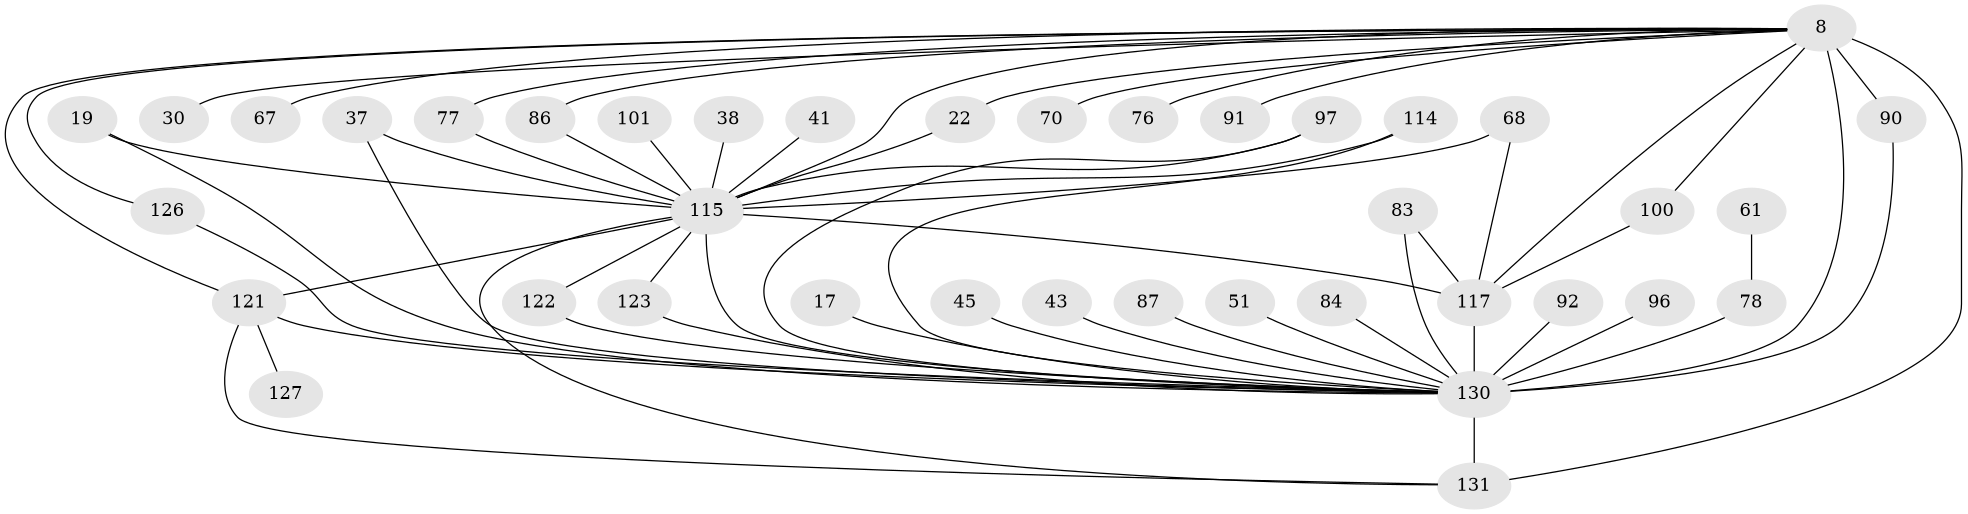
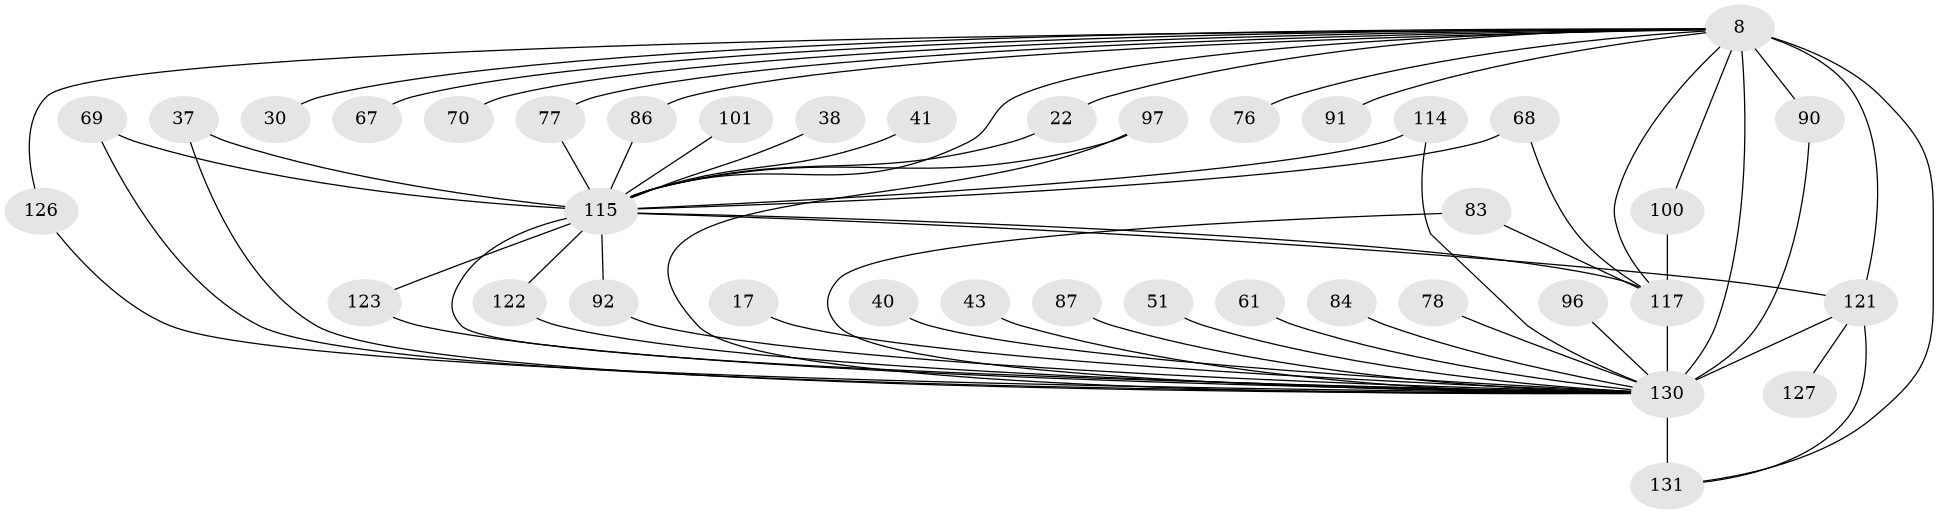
node "19": label "19" -> "69"
edge "61" -- "78": now "61" -- "130"
node "45": label "45" -> "40"
edge "115" -- "131": now "115" -- "92"
